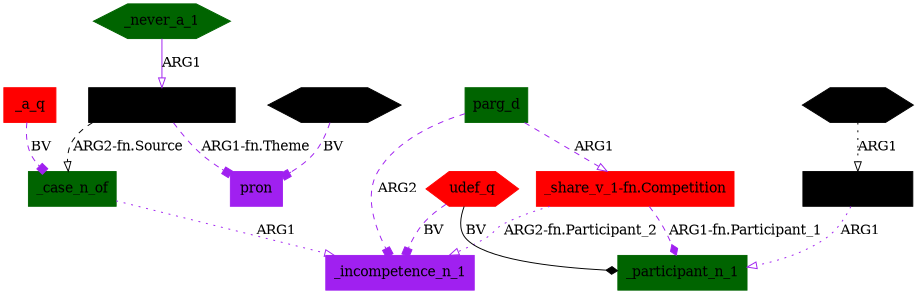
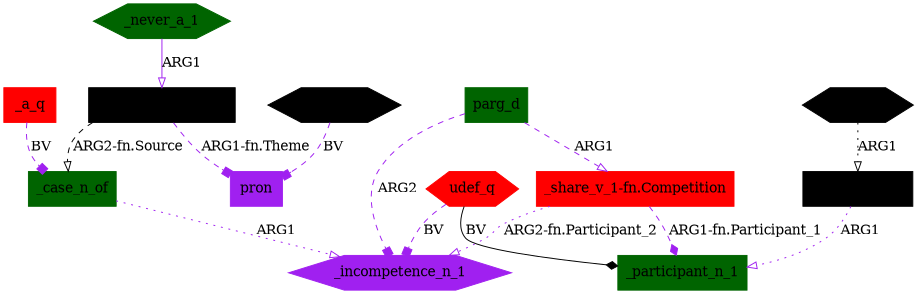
node "_incompetence_n_1": shape box -> hexagon
